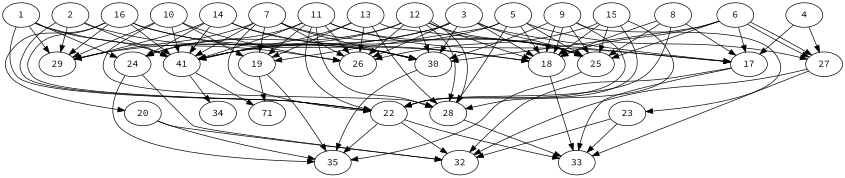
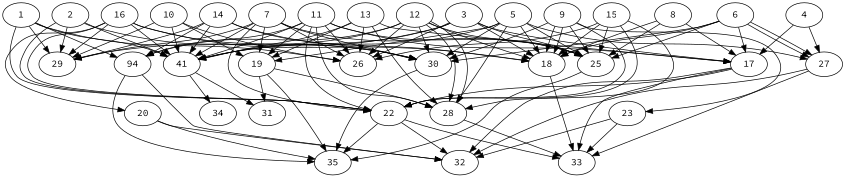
edge "3" -> "30": now "5" -> "30"
node "24": label "24" -> "94"
edge "10" -> "28": now "19" -> "28"
edge "8" -> "22": now "17" -> "22"
node "71": label "71" -> "31"
